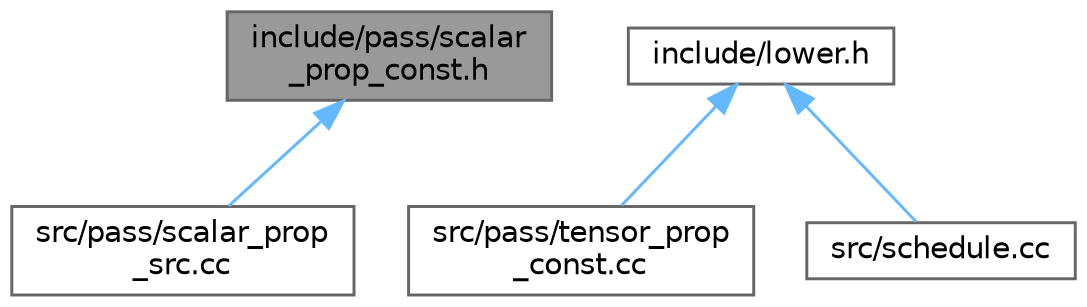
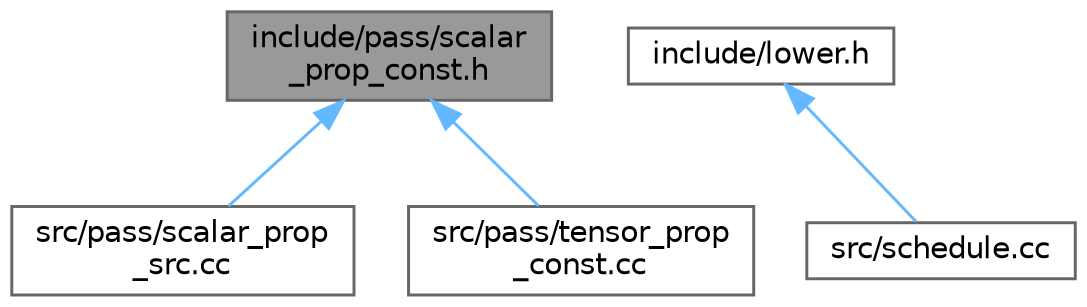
edge "src/pass/tensor_prop _const.cc" -> "include/lower.h": now "src/pass/tensor_prop _const.cc" -> "include/pass/scalar _prop_const.h"
